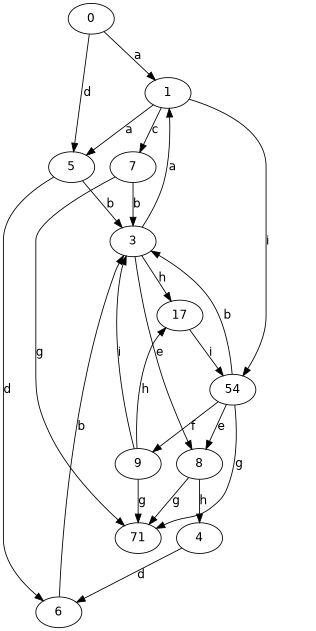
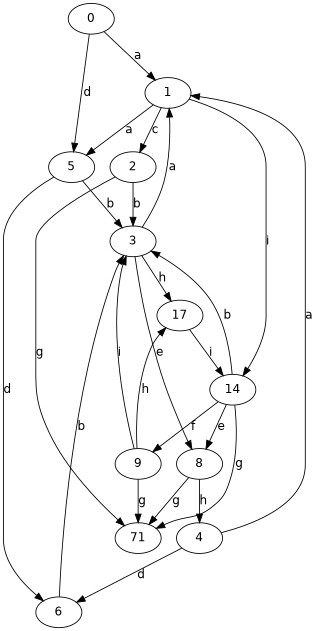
node "7": label "7" -> "2"
edge "4" -> "1": added, label "a"
node "54": label "54" -> "14"
